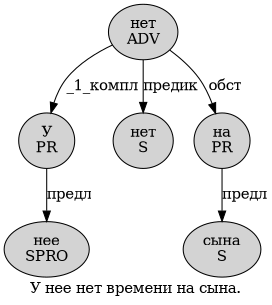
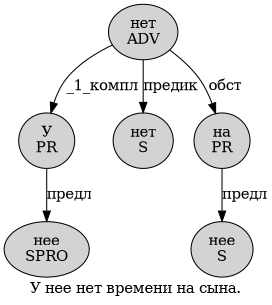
node "сына S": label "сына S" -> "нее S"
